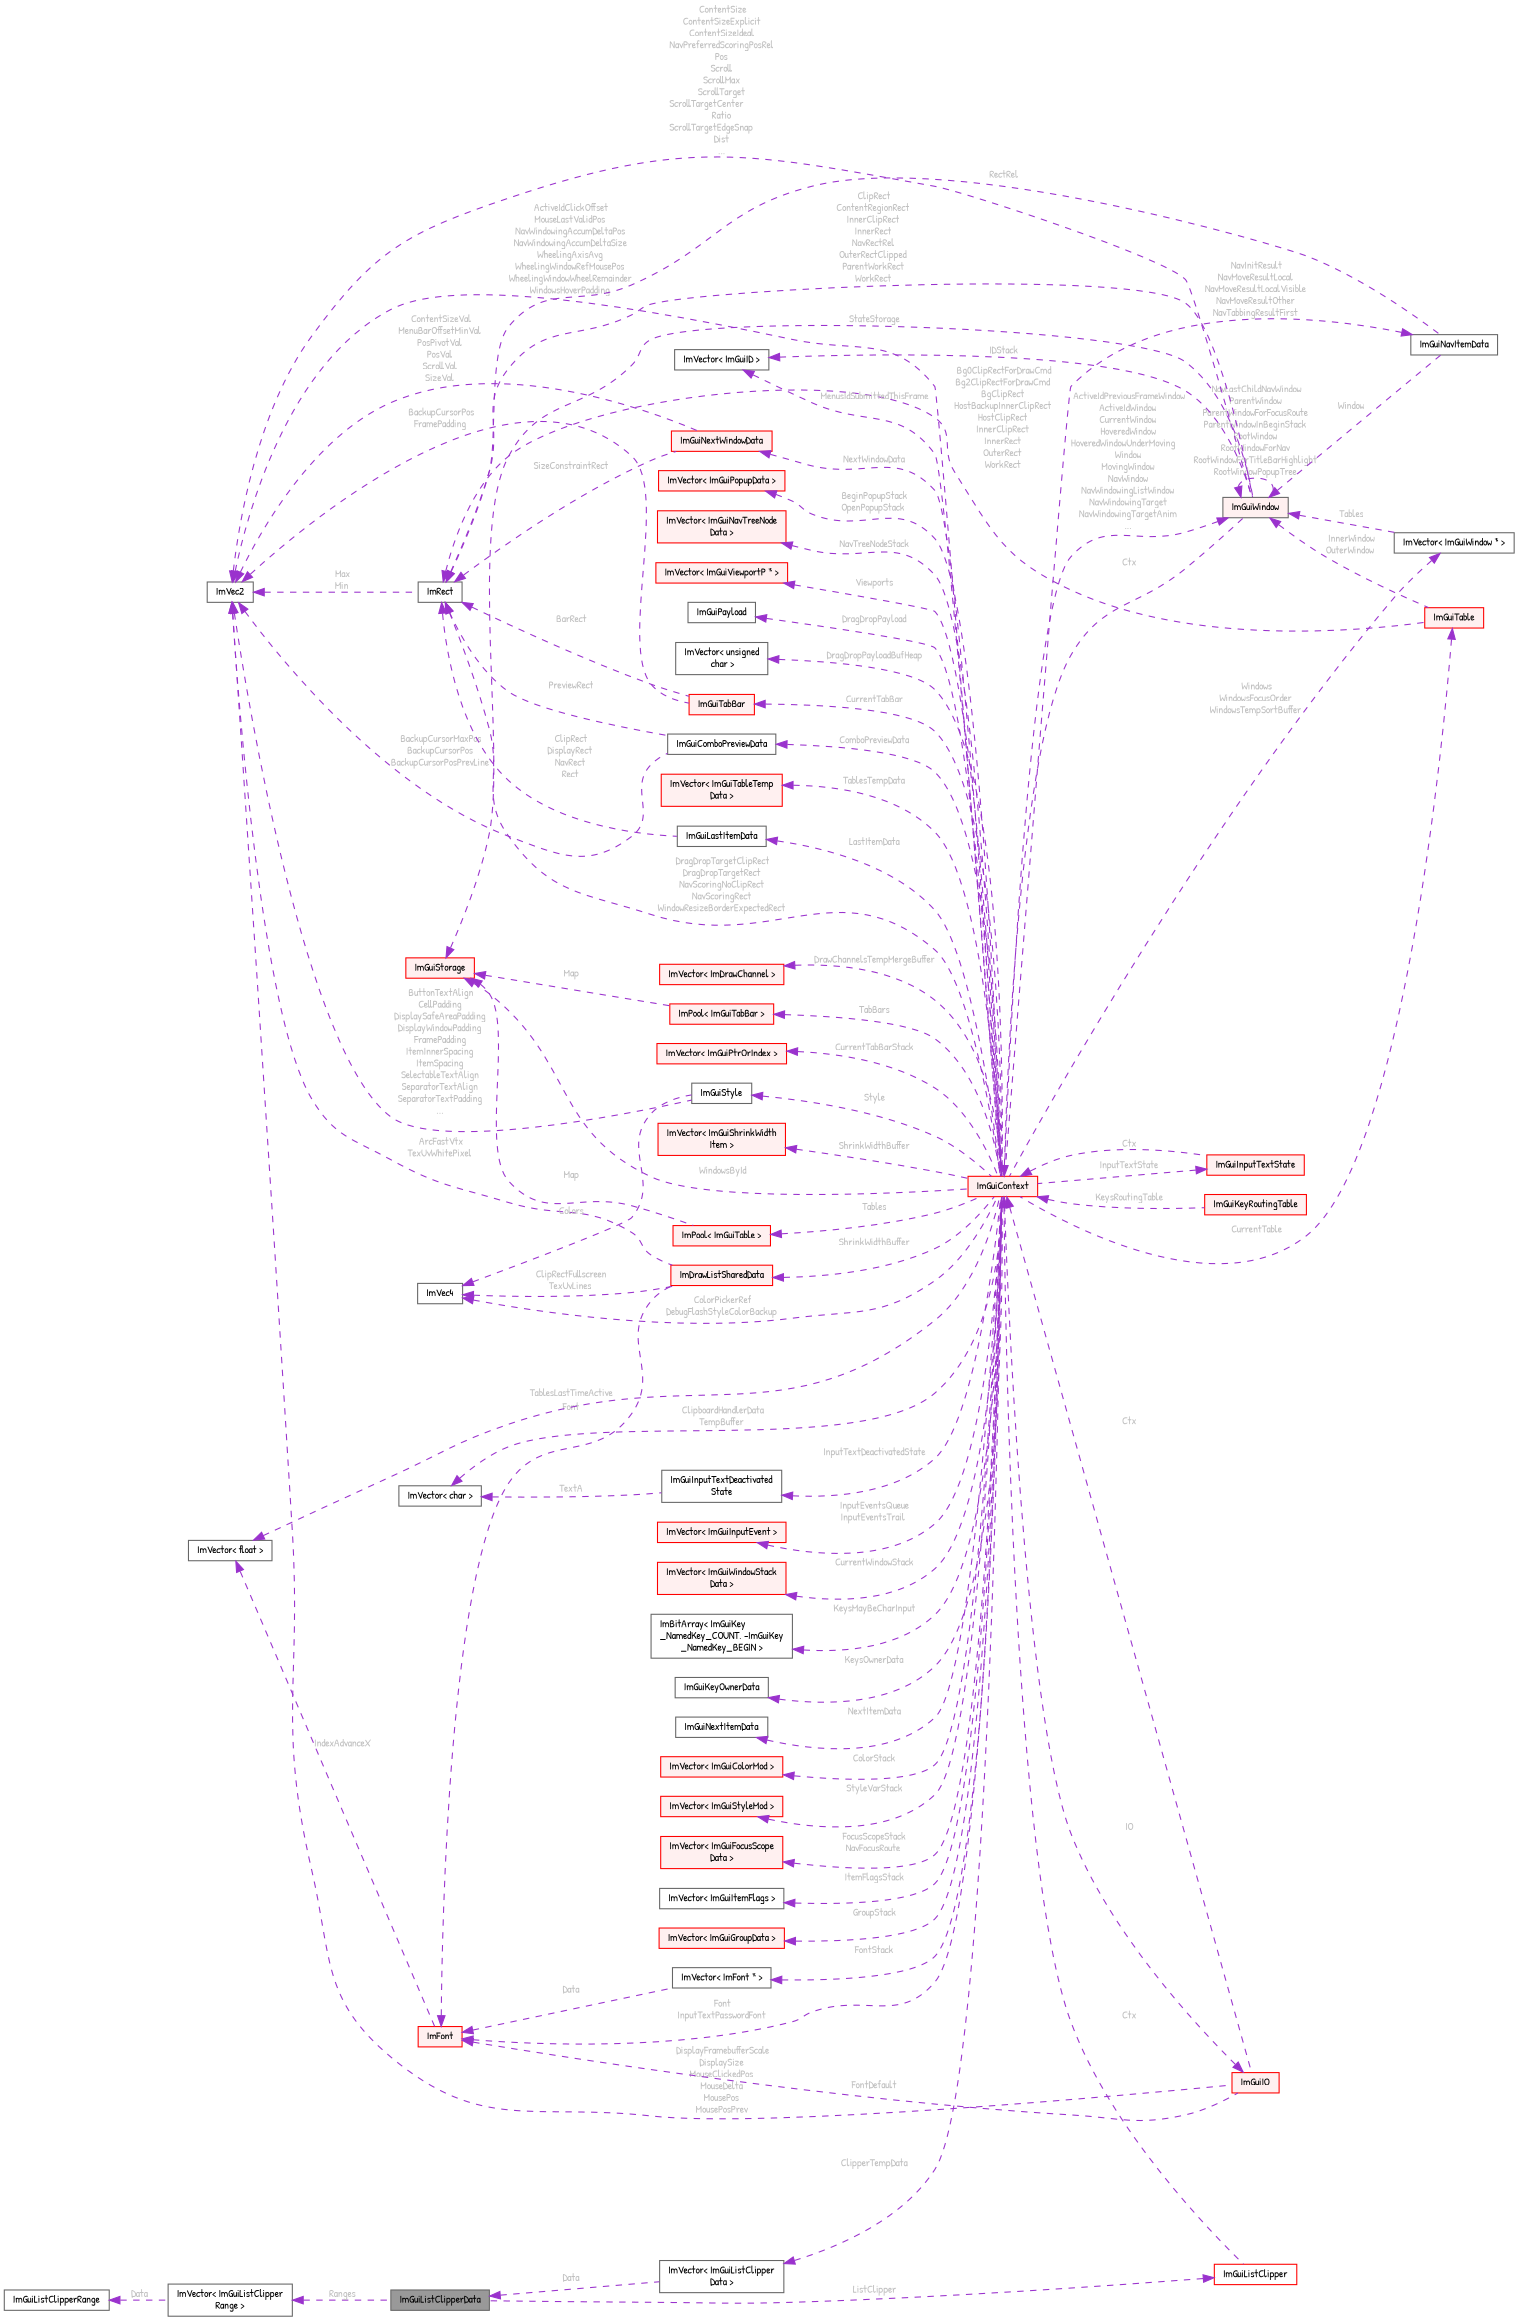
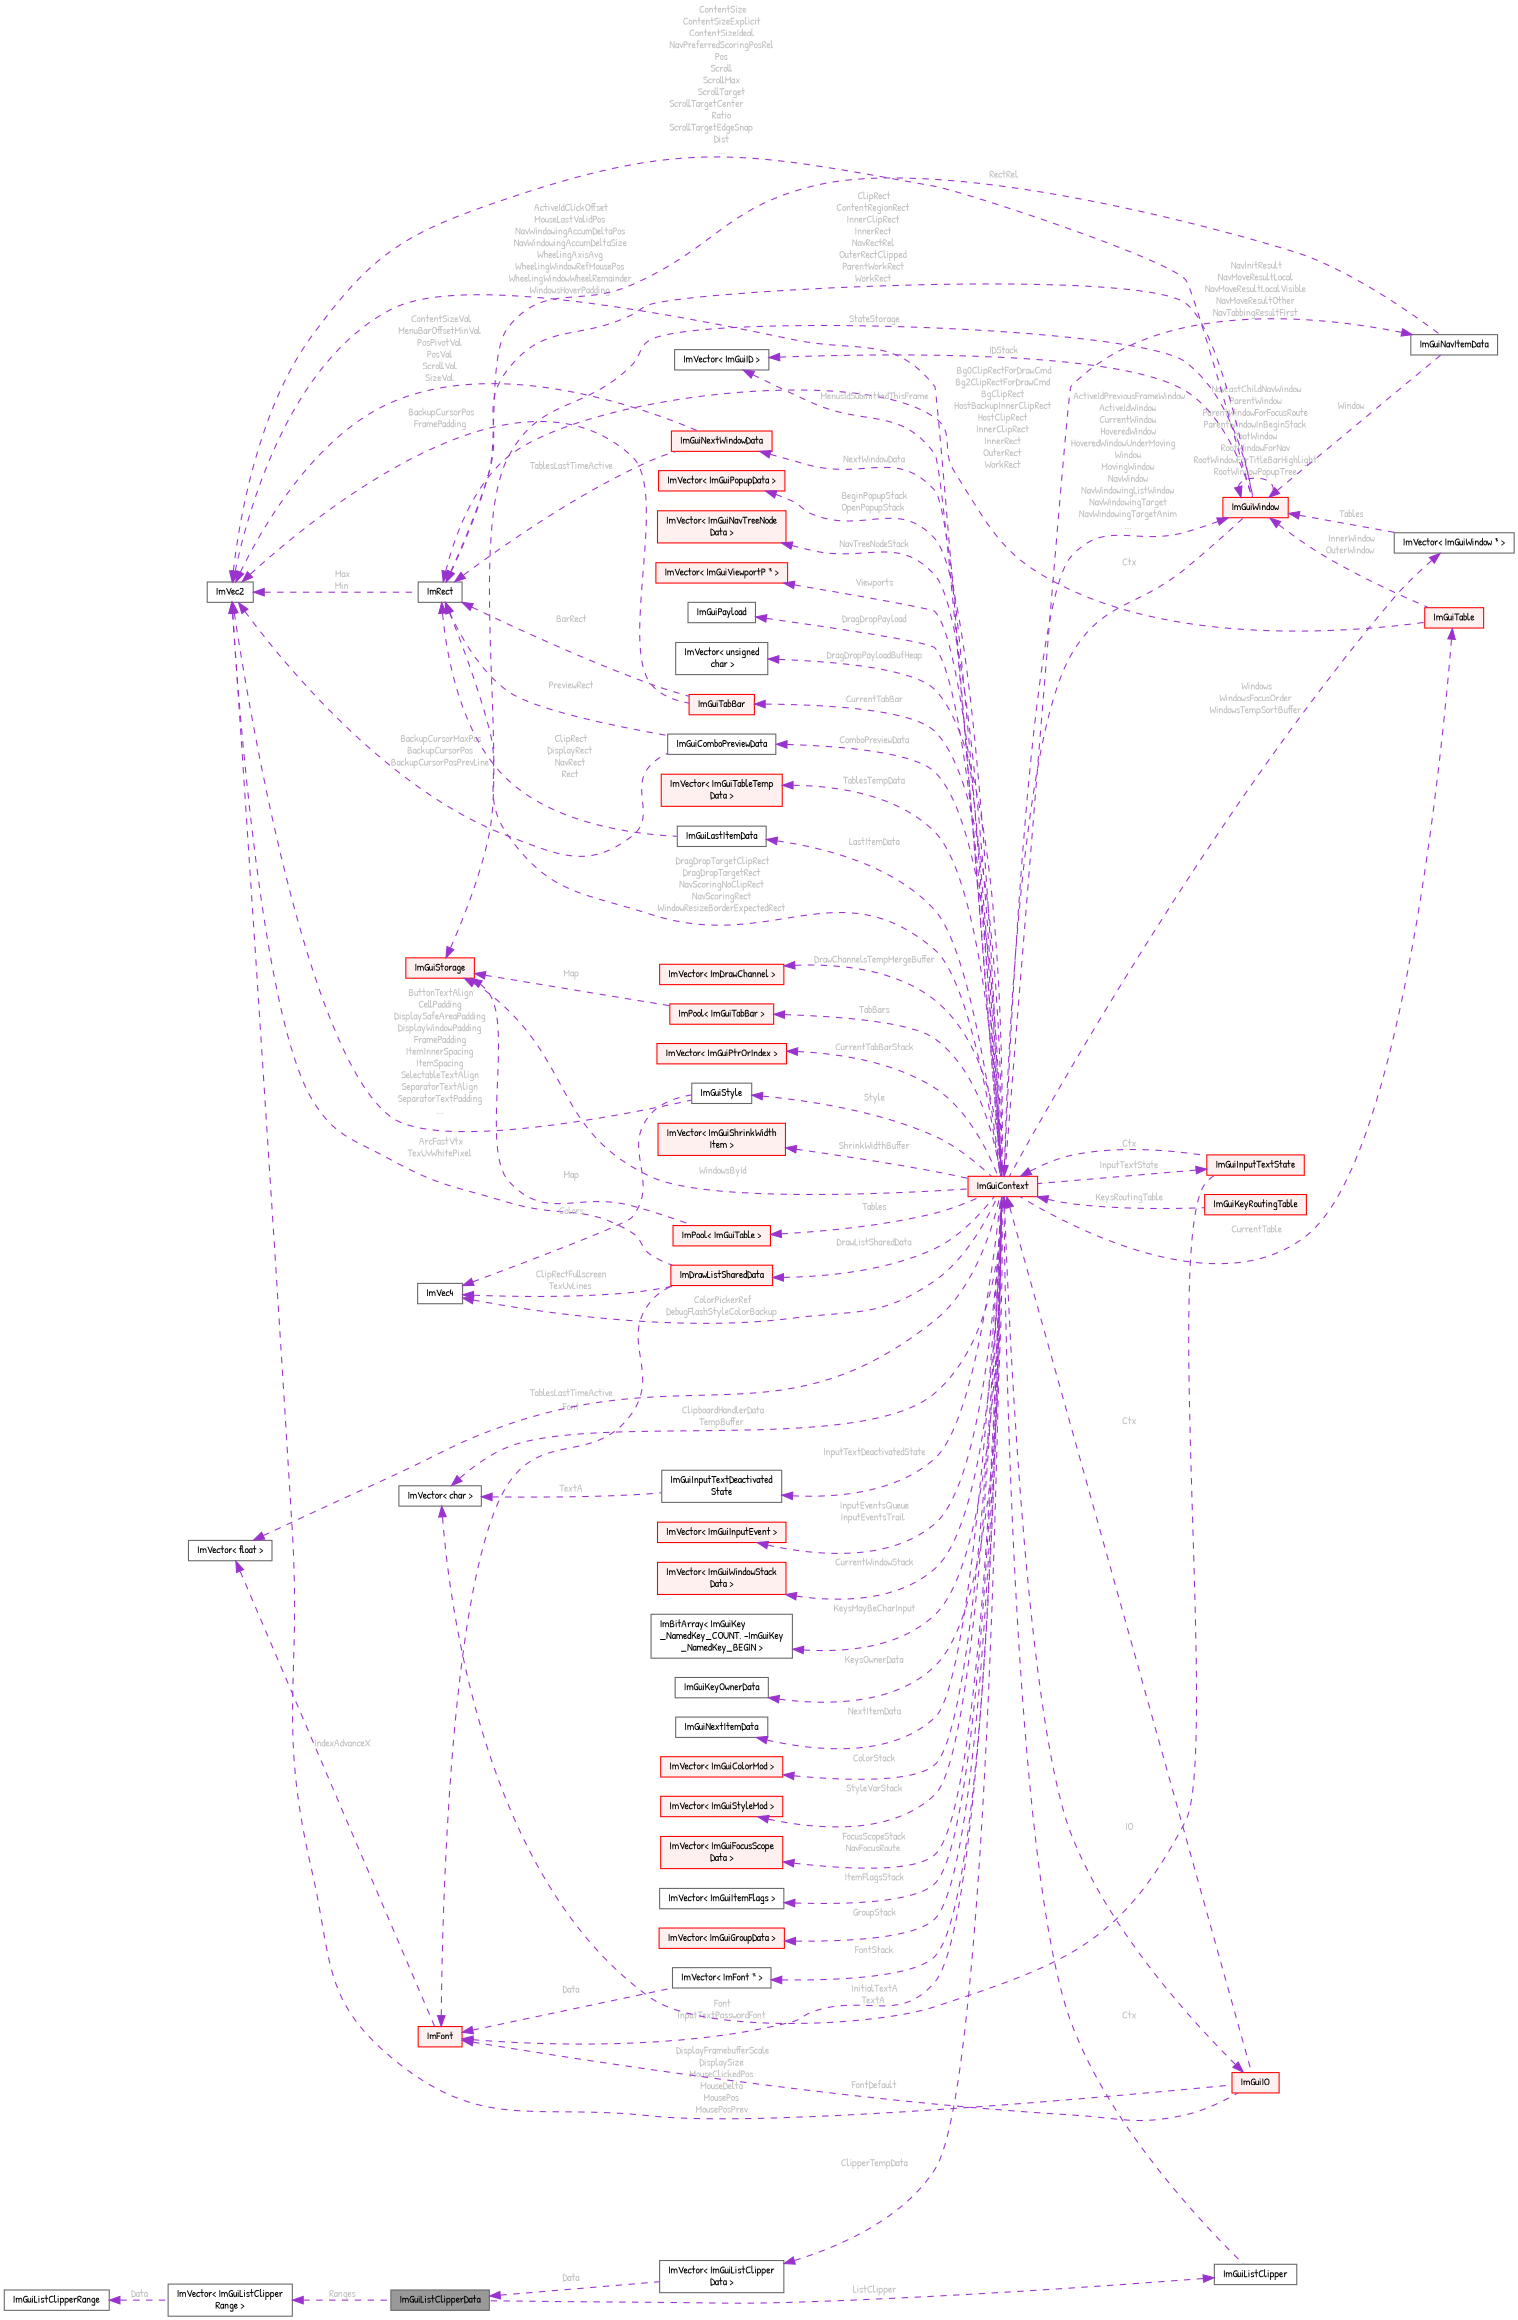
edge "ImGuiNextWindowData" -> "ImRect": label " SizeConstraintRect" -> " TablesLastTimeActive"
node "ImGuiWindow": color gray40 -> red
edge "ImGuiContext" -> "ImDrawListSharedData": label " ShrinkWidthBuffer" -> " DrawListSharedData"
edge "ImGuiInputTextState" -> "ImVector< char >": added, label "InitialTextA TextA"
node "ImGuiListClipper": color red -> gray40
